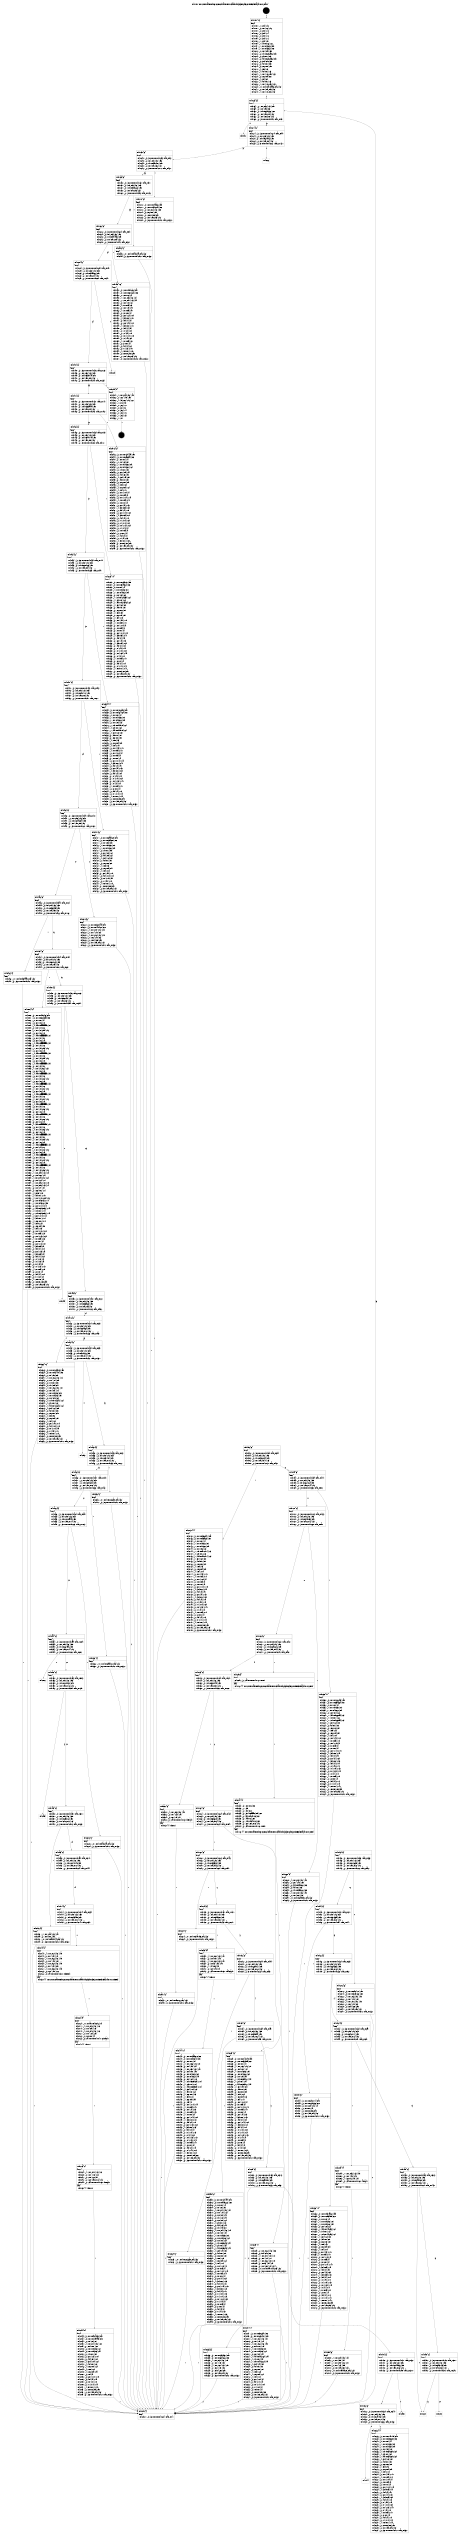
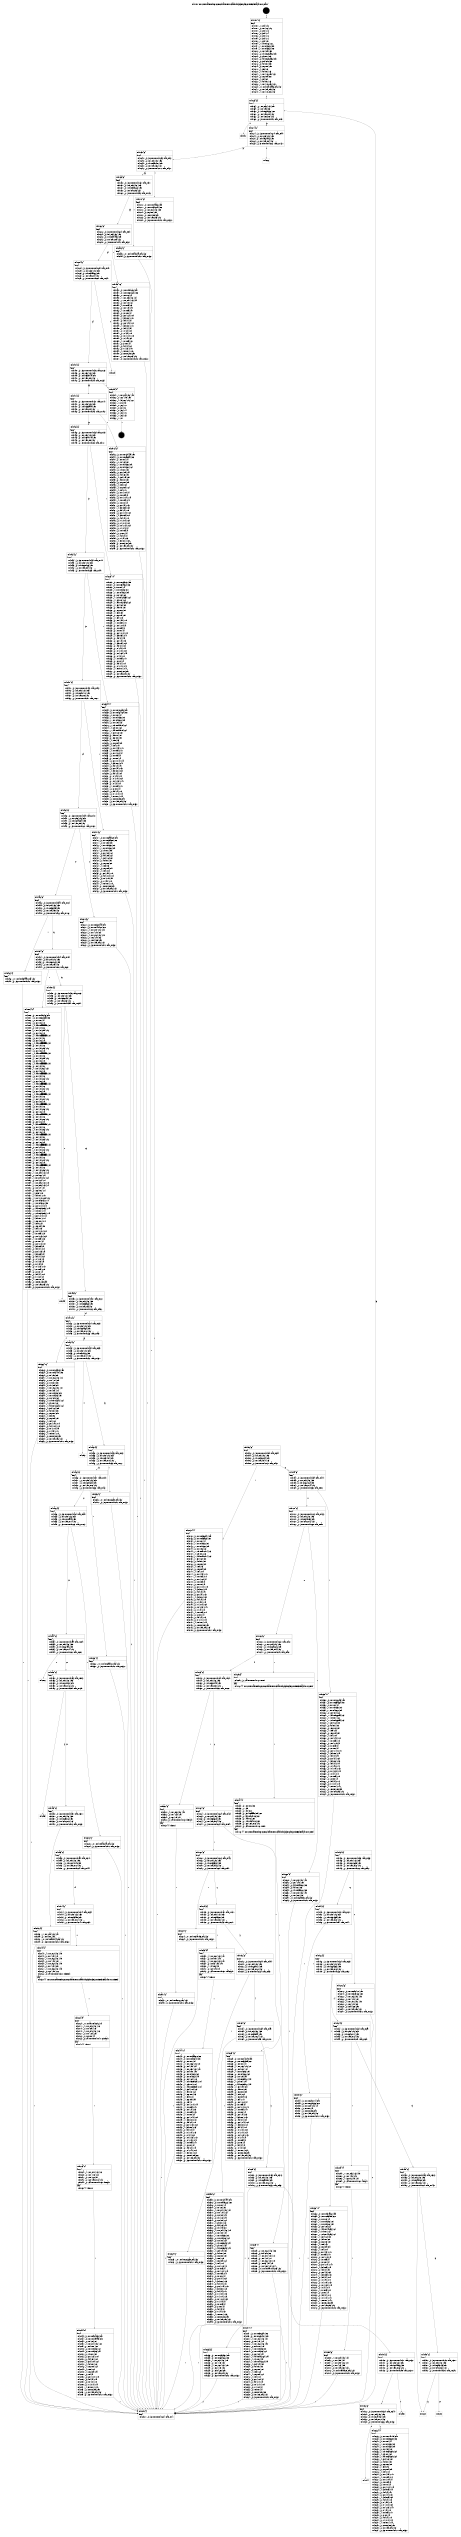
edge "0x401adc [28]" -> "0x401af8 [28]": removed, label "19"
edge "0x401b4c [28]" -> "0x401b68 [28]": removed, label "15"
